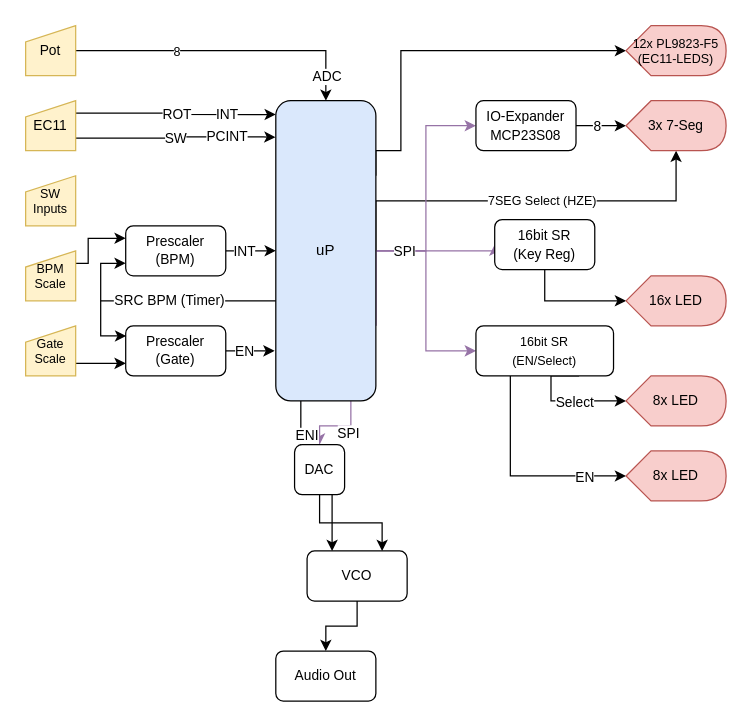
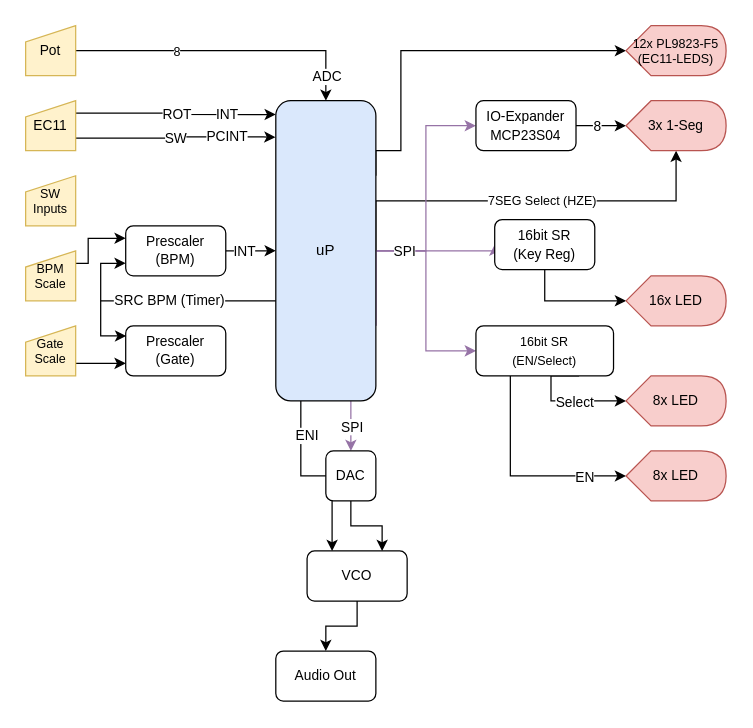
node "IO-Expander MCP23S08": label "IO-Expander MCP23S08" -> "IO-Expander MCP23S04"
node "3x 7-Seg": label "3x 7-Seg" -> "3x 1-Seg"
edge "Prescaler (Gate)" -> "uP": removed, label "EN"
node "DAC": moved (319, 469) -> (351, 476)
